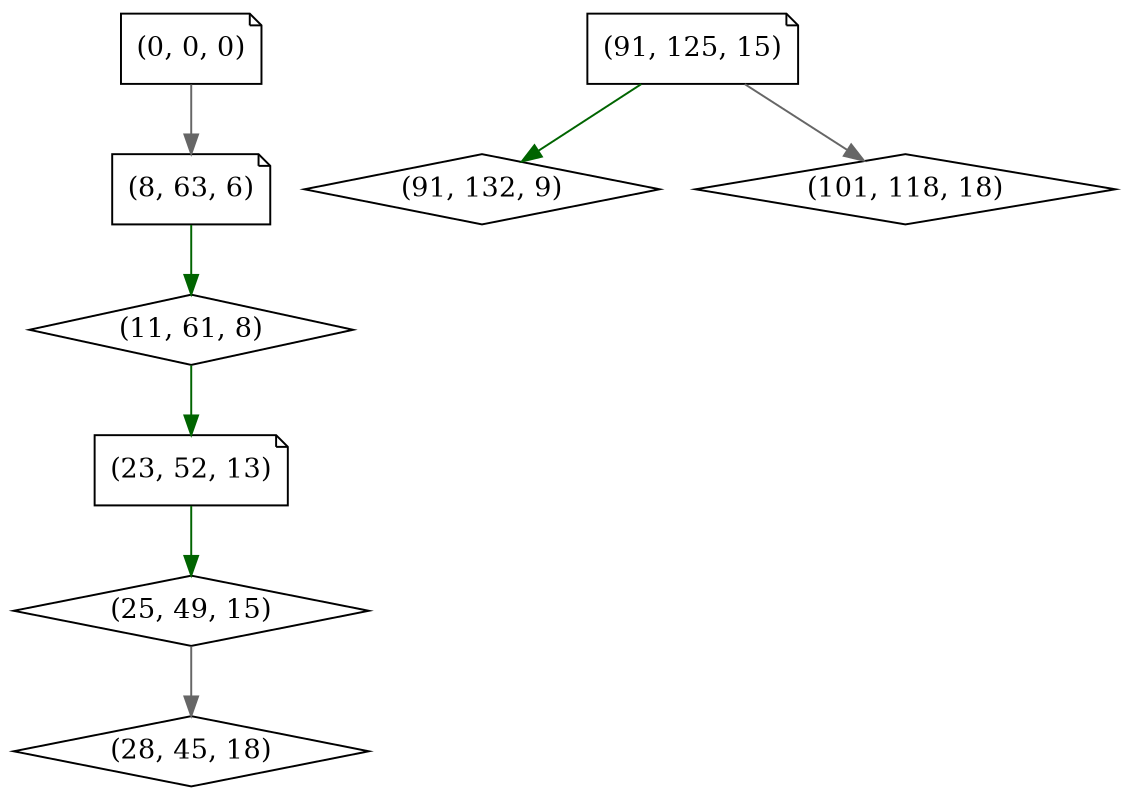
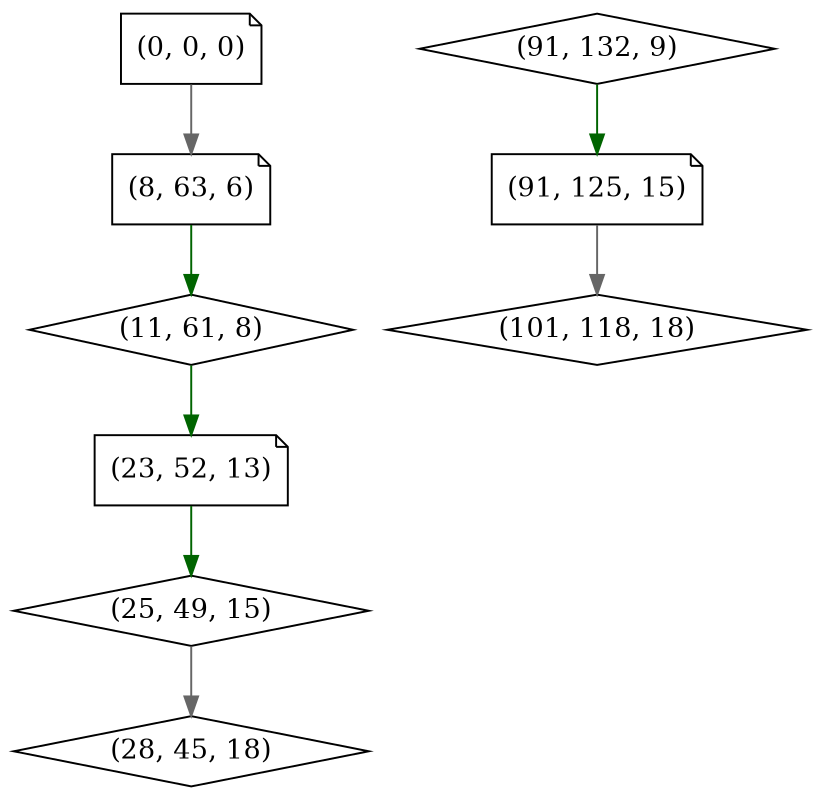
edge "(91, 125, 15)" -> "(91, 132, 9)": reversed
